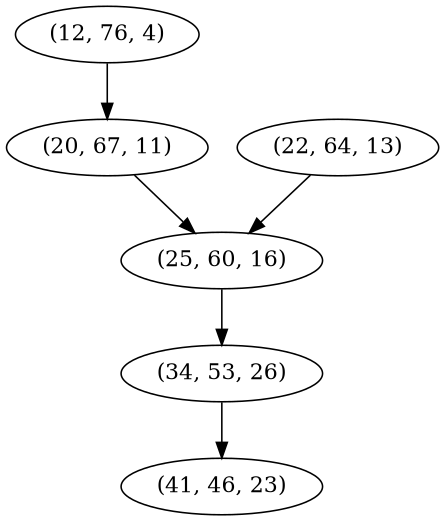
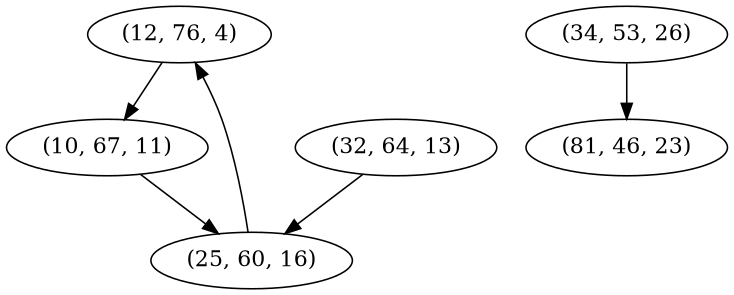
node "(20, 67, 11)": label "(20, 67, 11)" -> "(10, 67, 11)"
node "(22, 64, 13)": label "(22, 64, 13)" -> "(32, 64, 13)"
edge "(25, 60, 16)" -> "(34, 53, 26)": now "(25, 60, 16)" -> "(12, 76, 4)"
node "(41, 46, 23)": label "(41, 46, 23)" -> "(81, 46, 23)"
